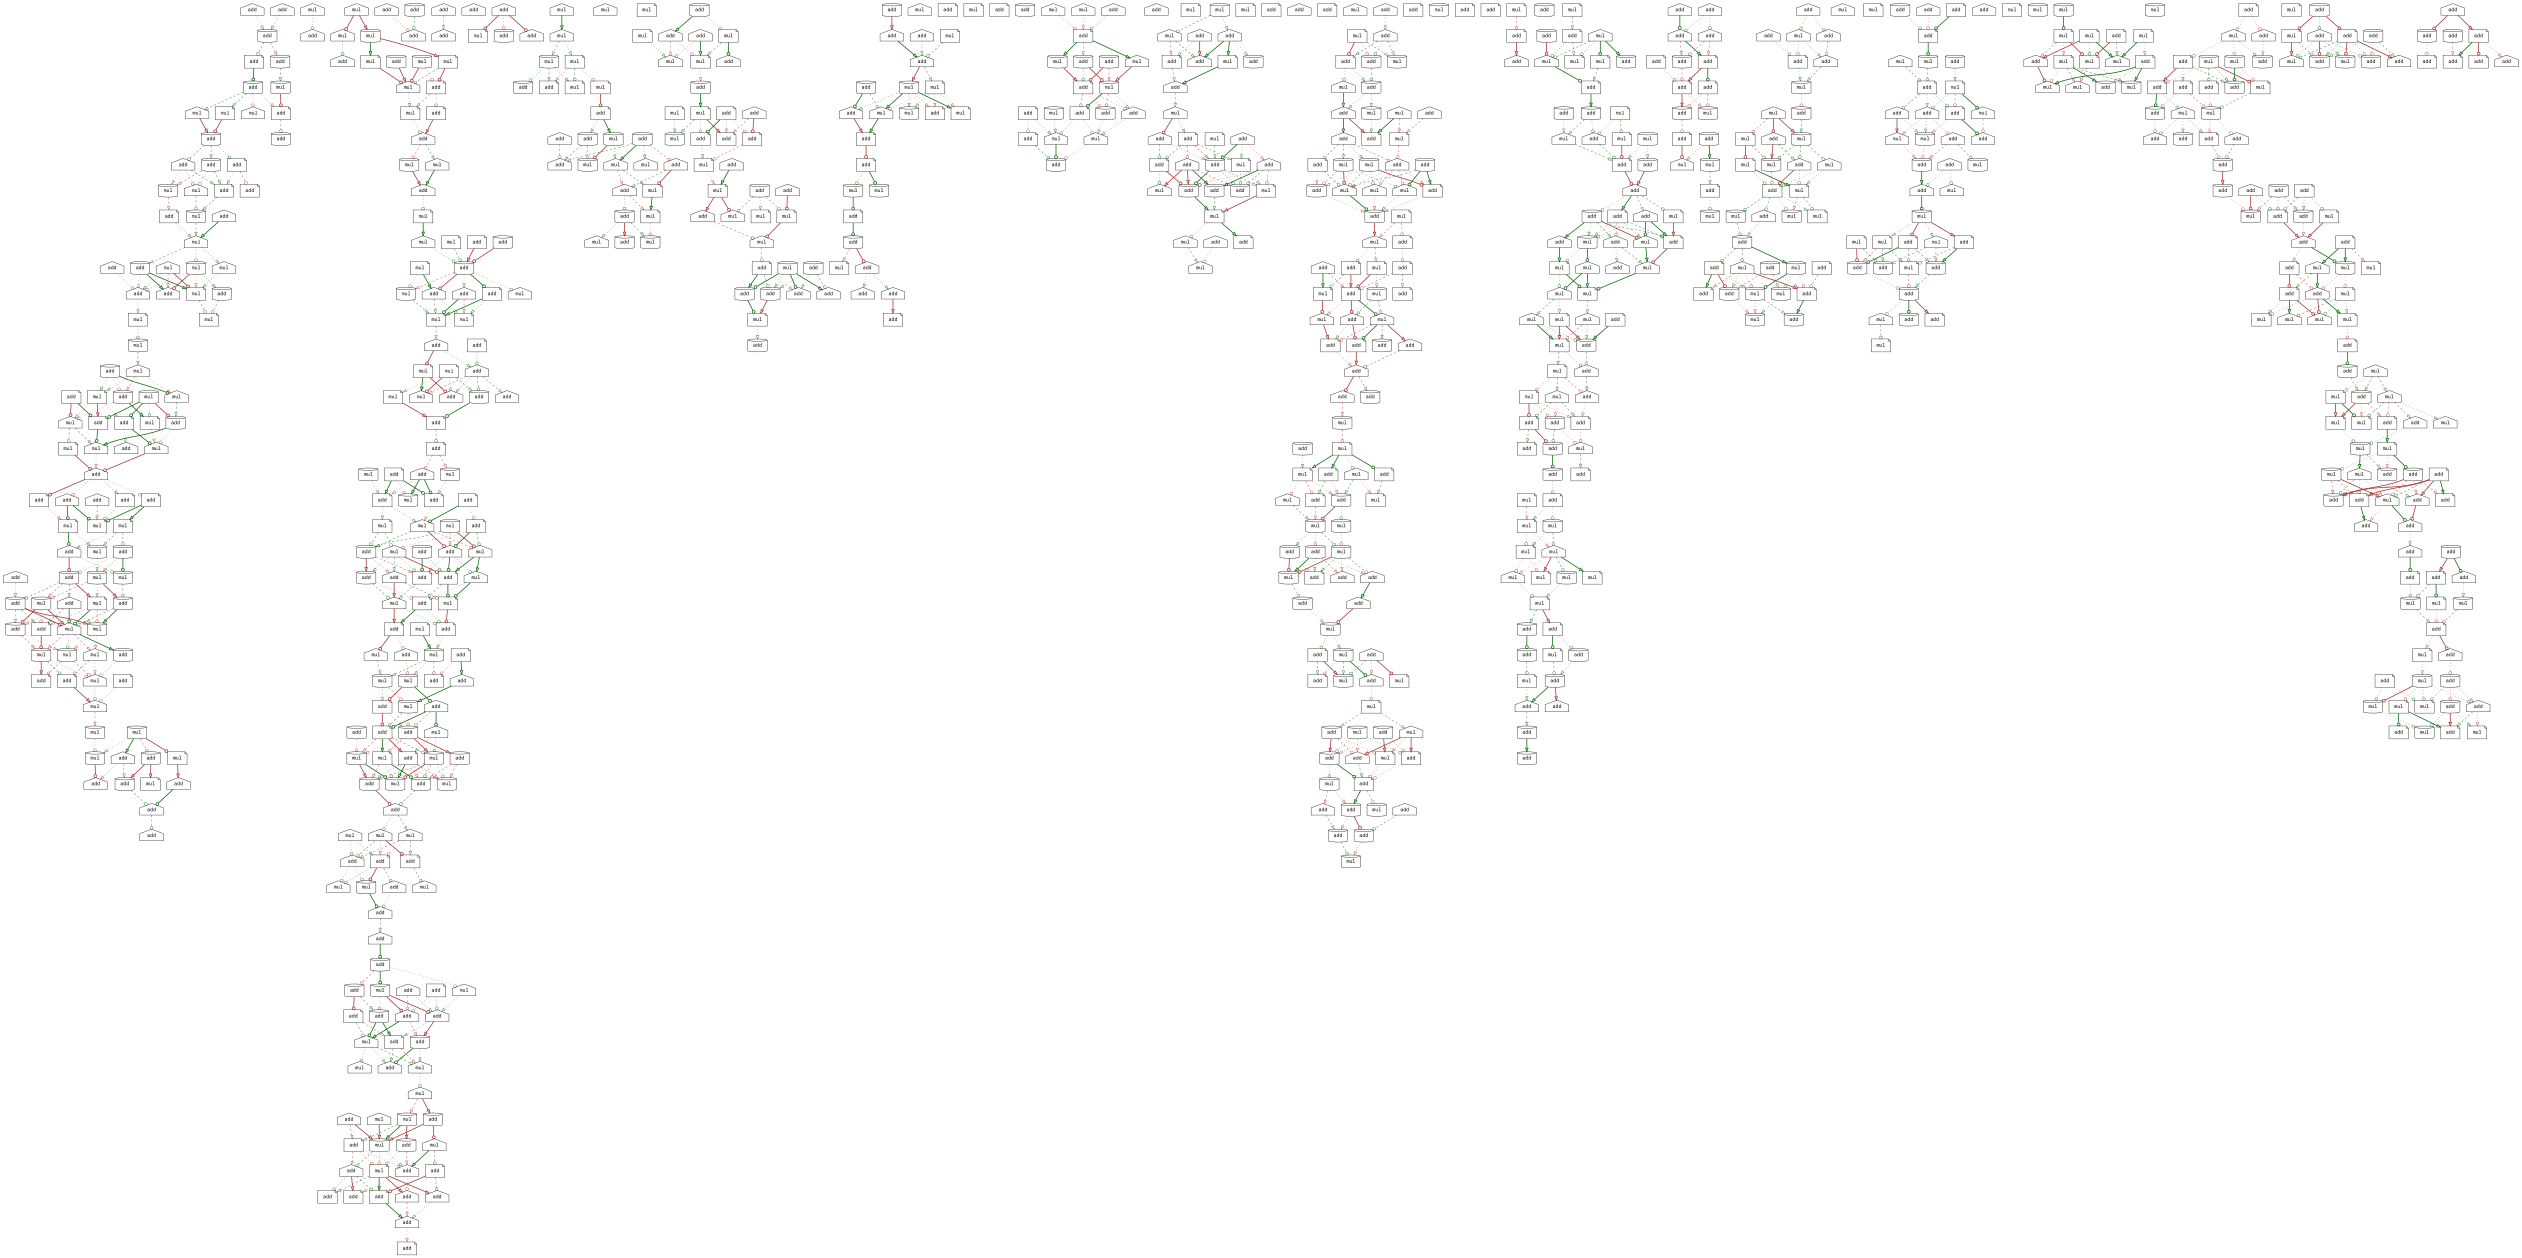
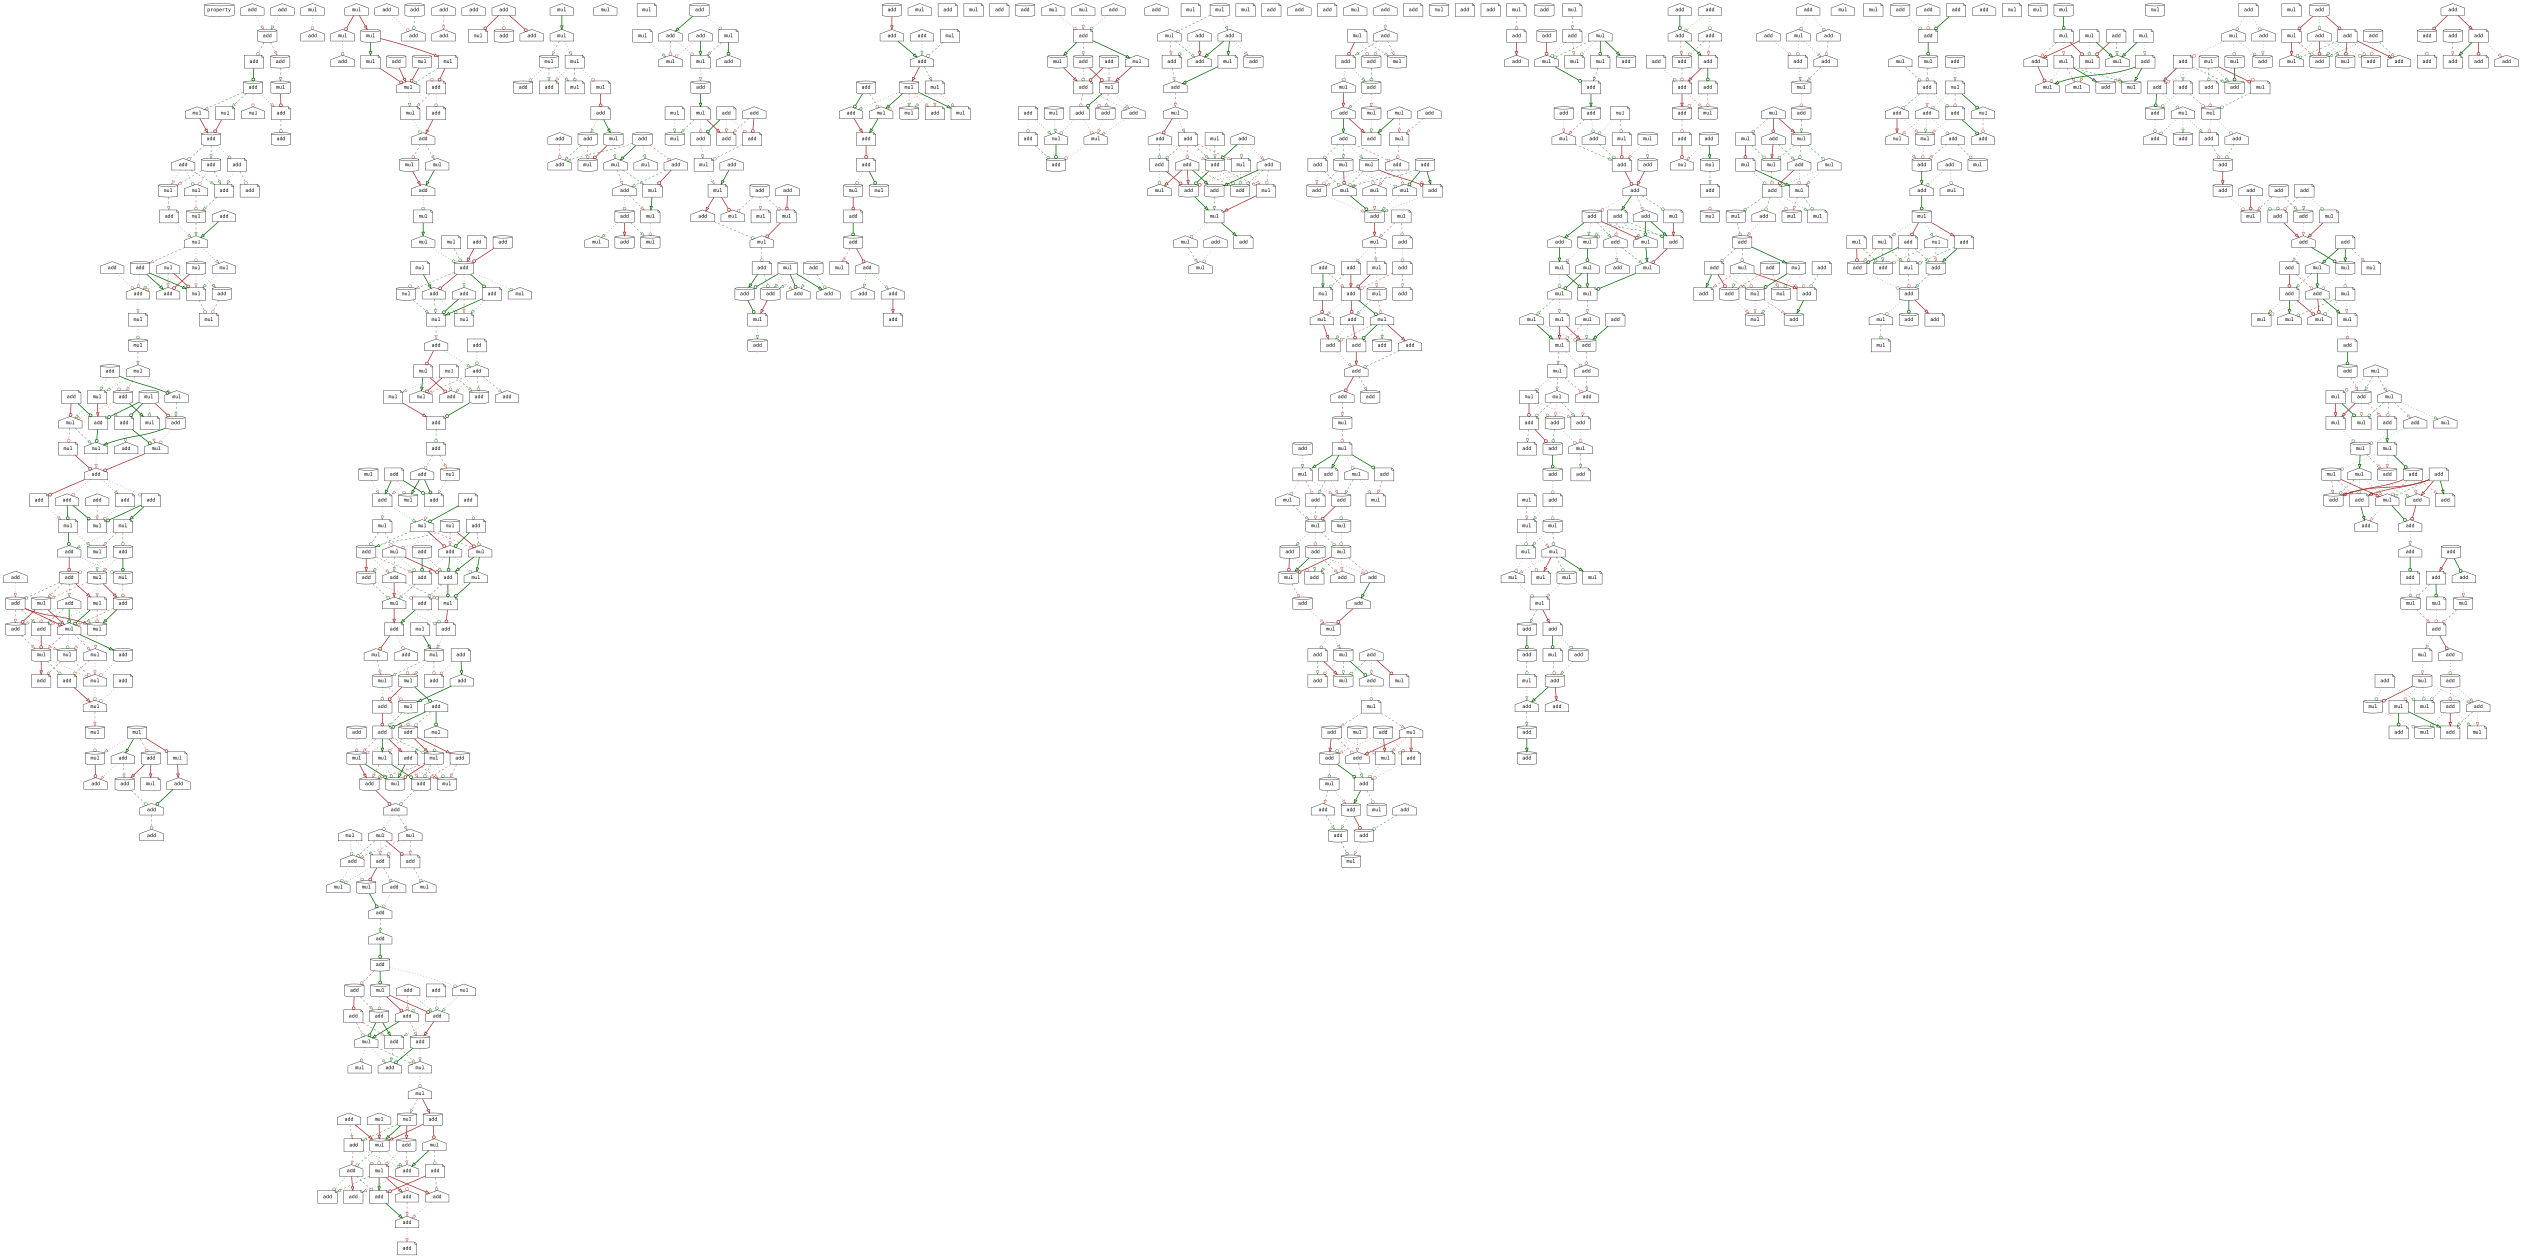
node "property": added
